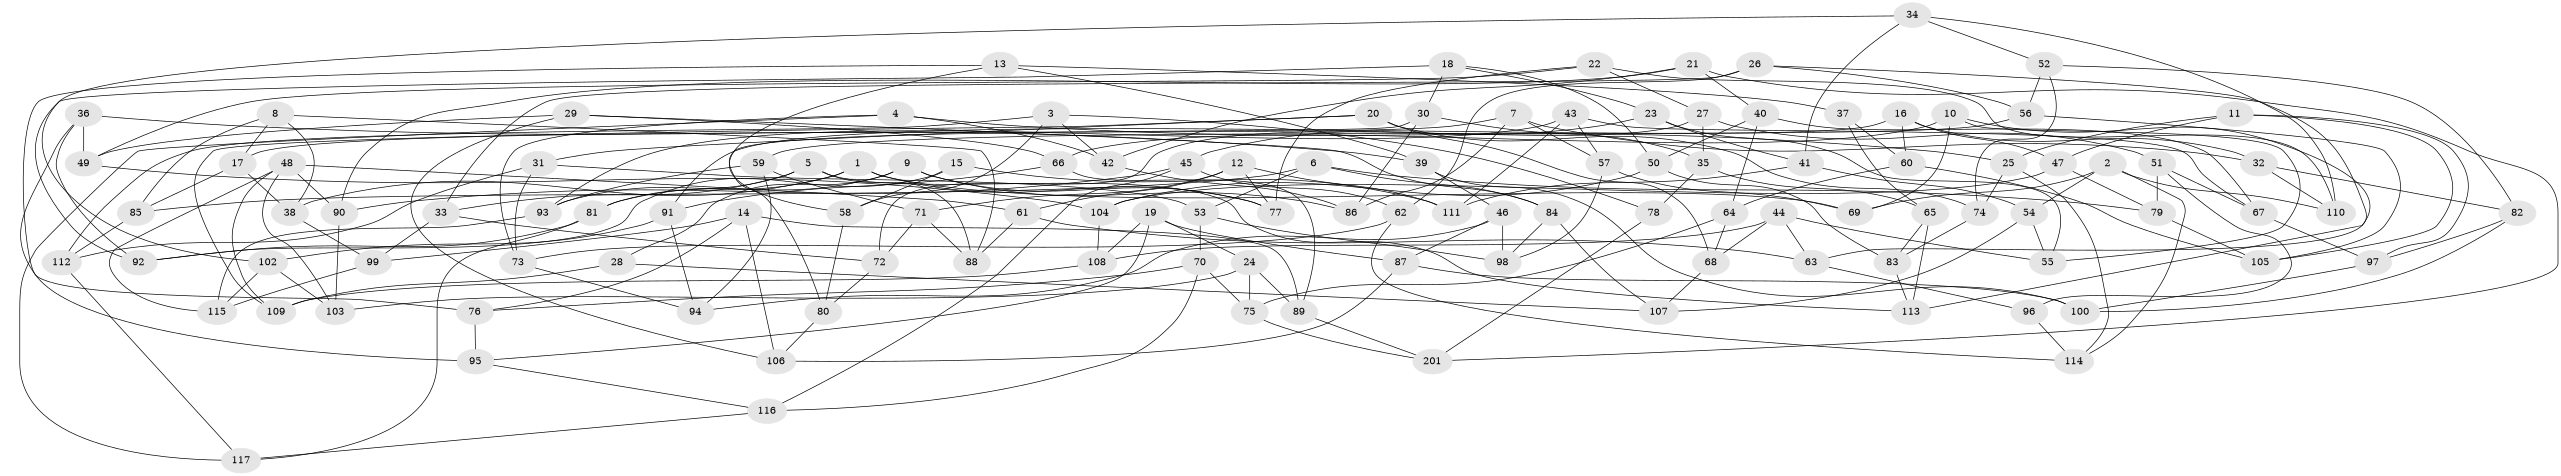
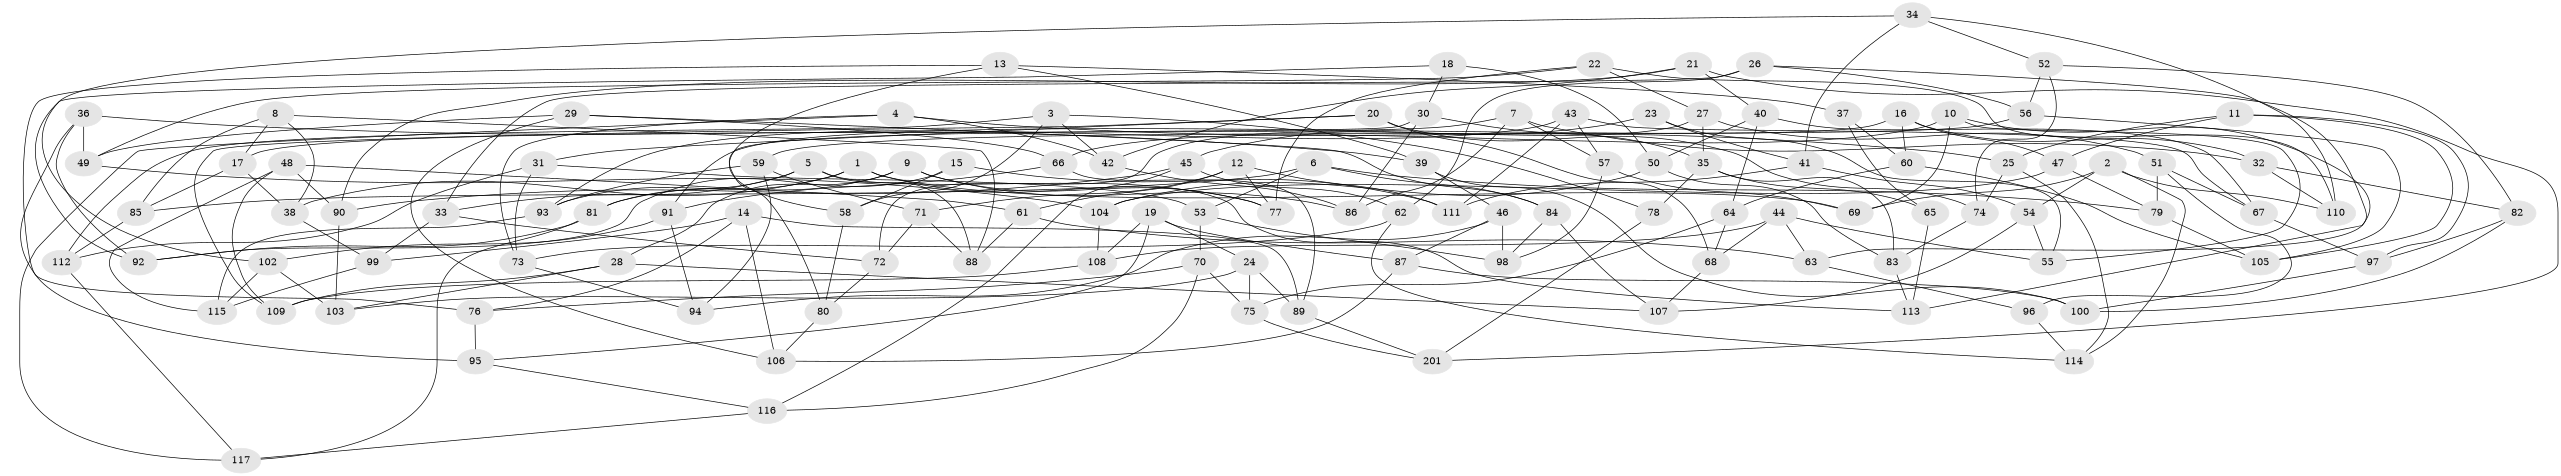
edge "18" -- "23": removed
edge "48" -- "103": now "28" -- "103"
edge "65" -- "83": now "35" -- "83"
